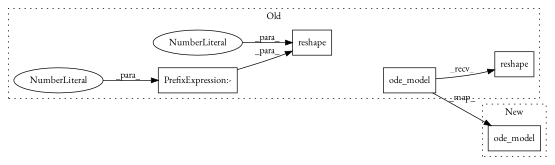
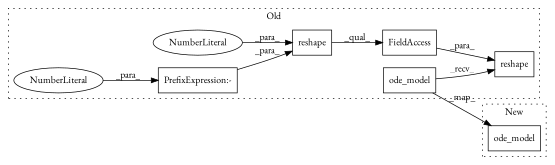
node "FieldAccess": added
